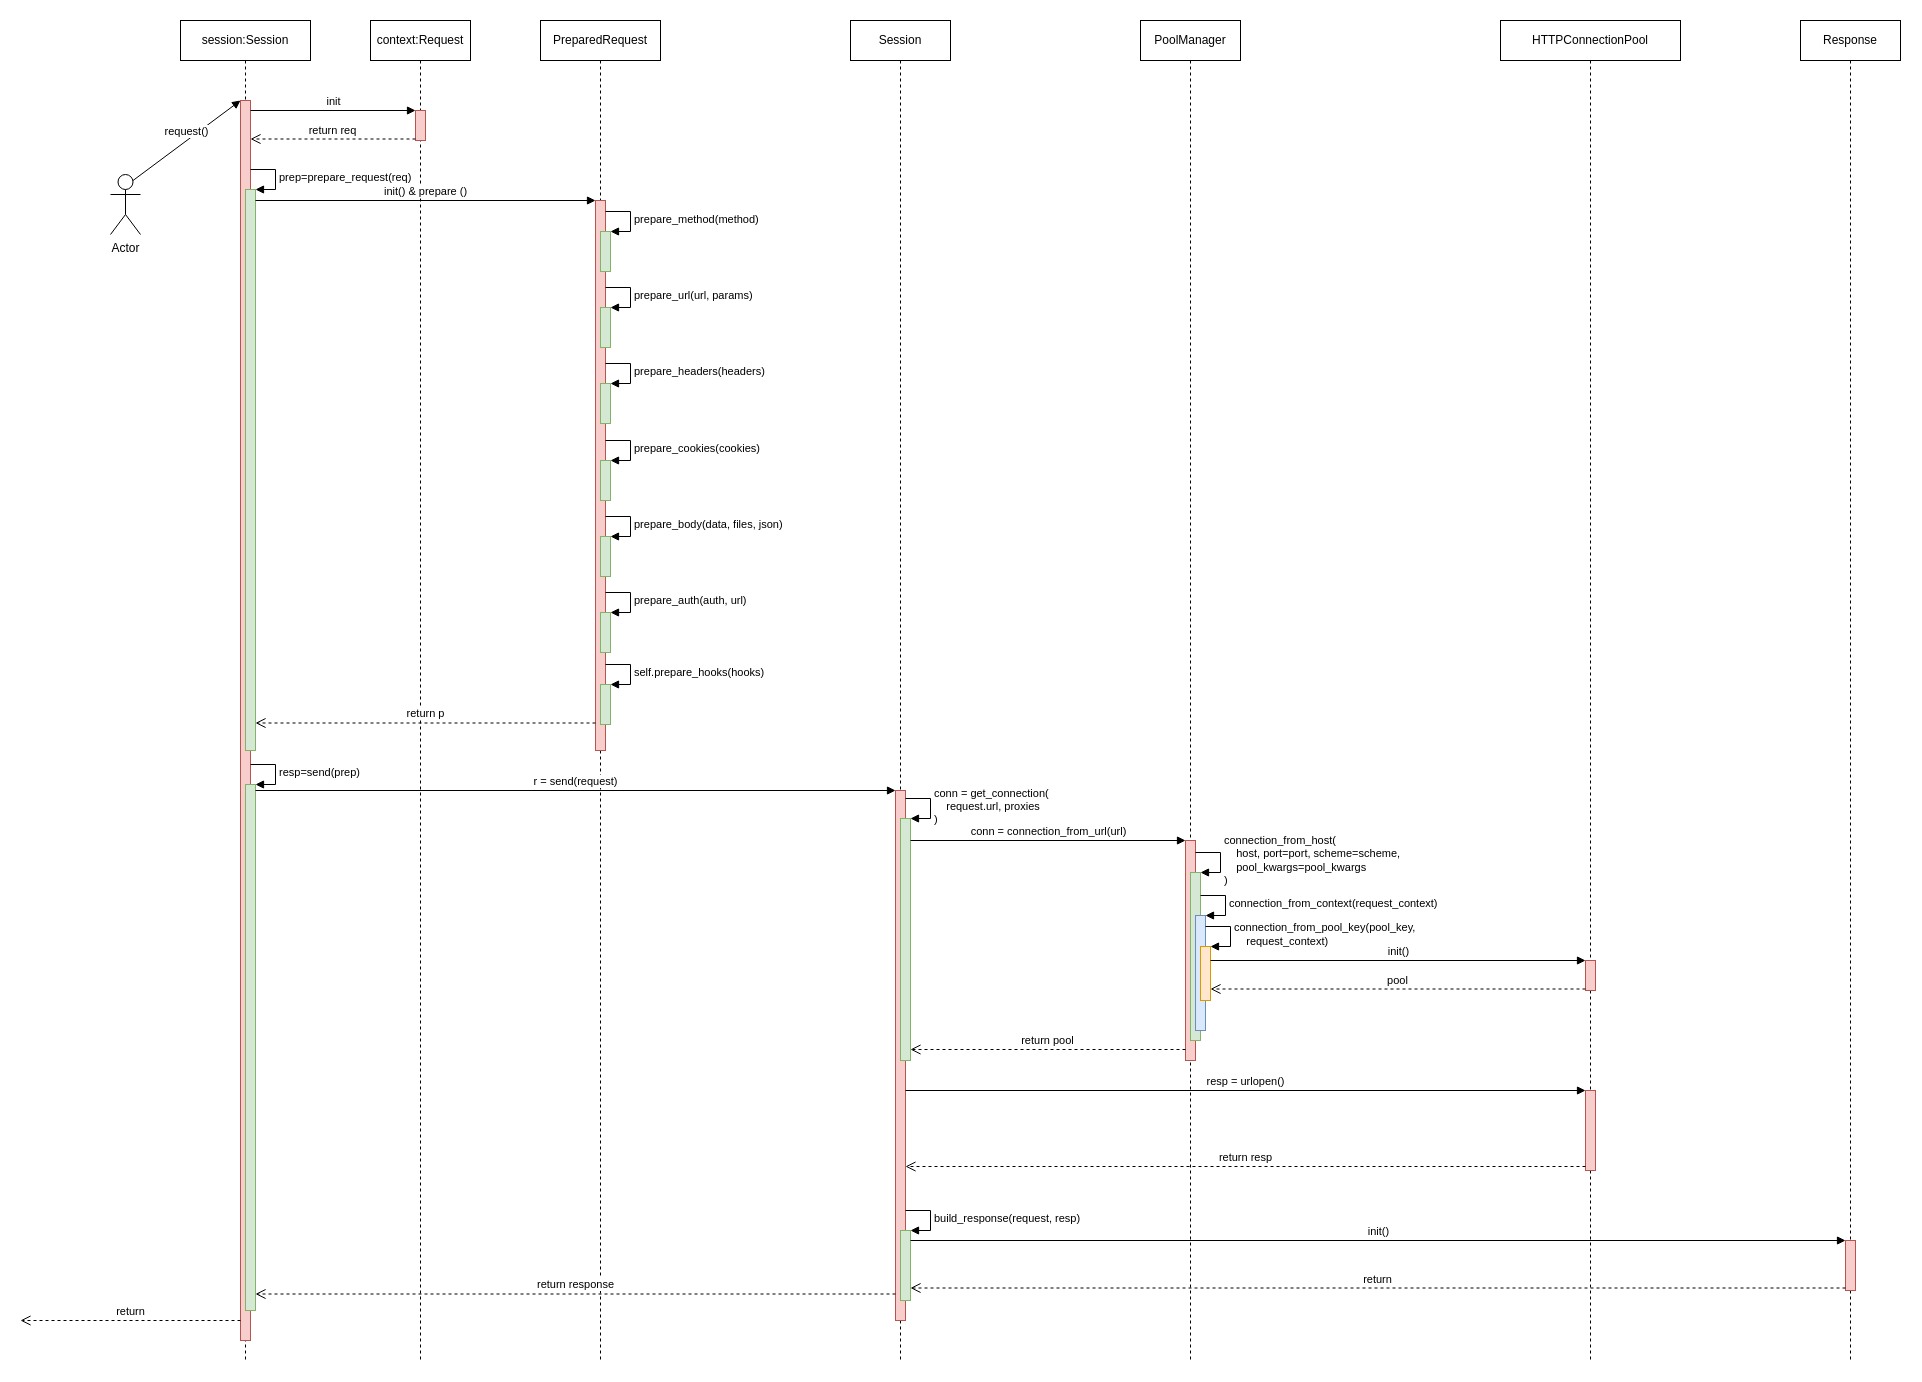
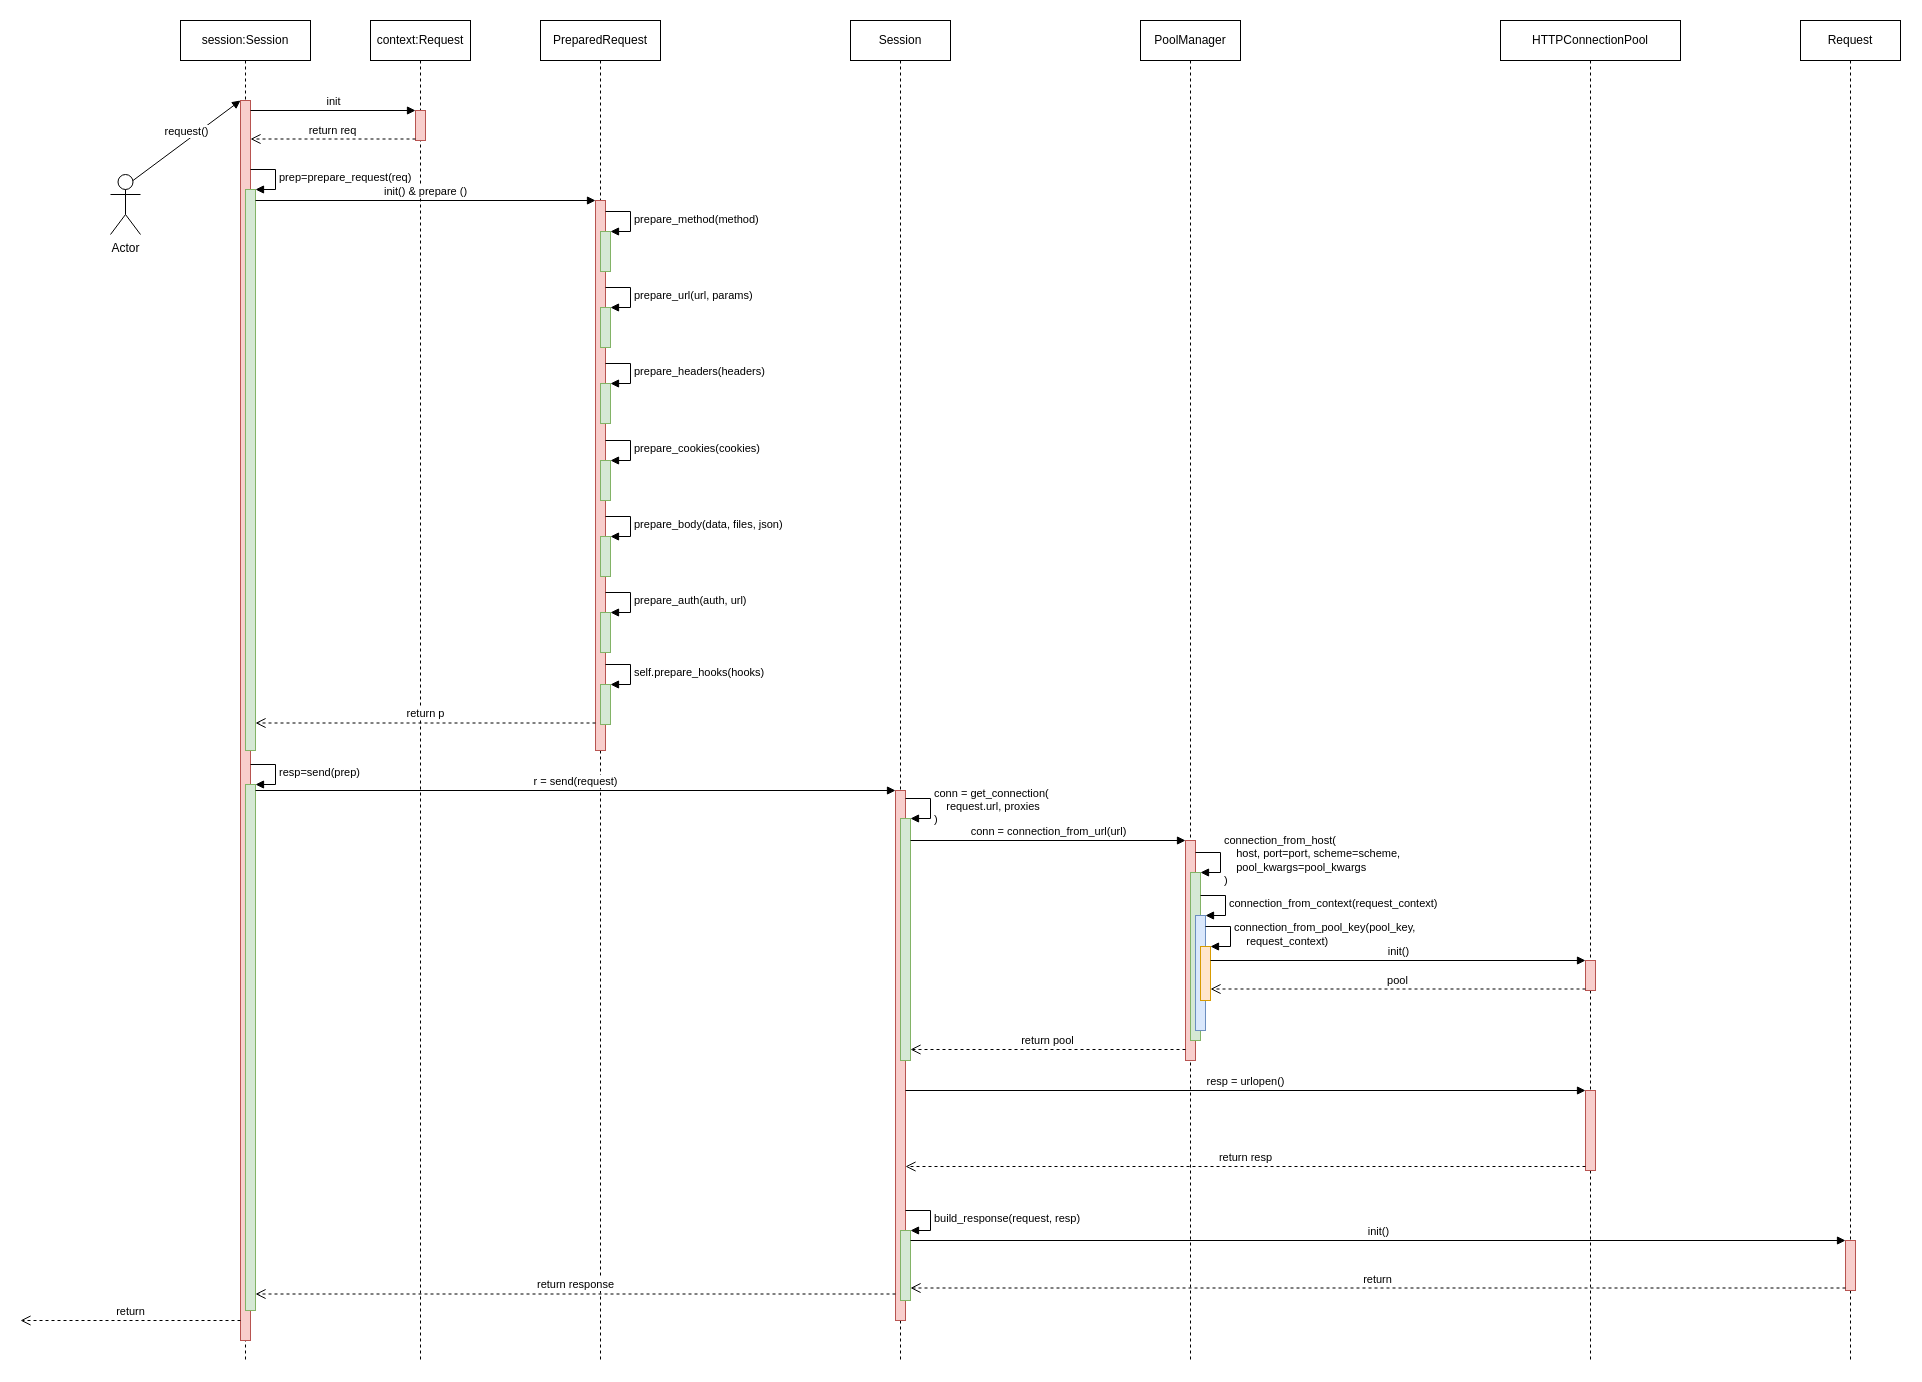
node "Response": label "Response" -> "Request"
